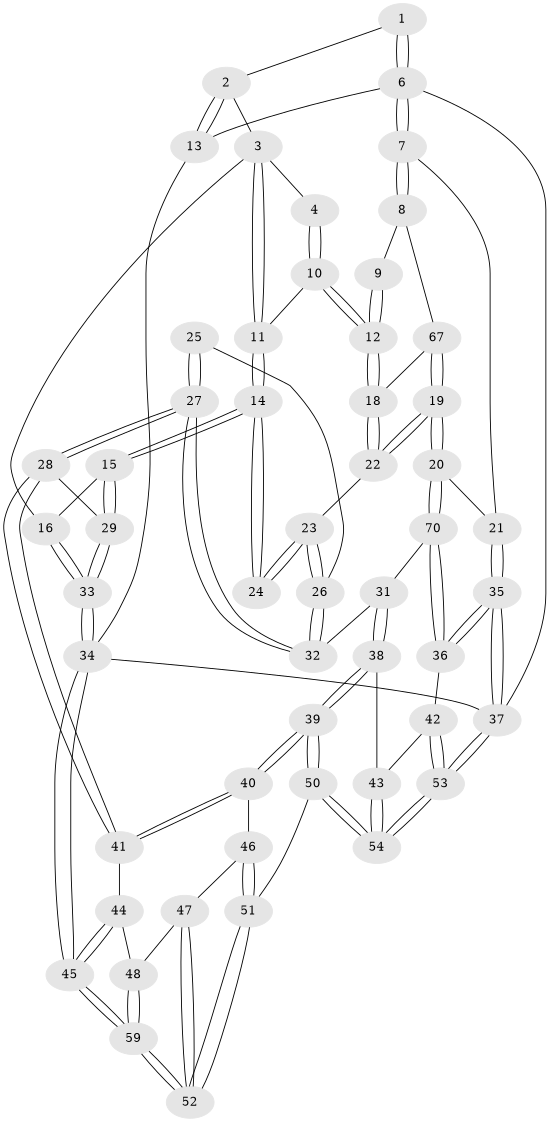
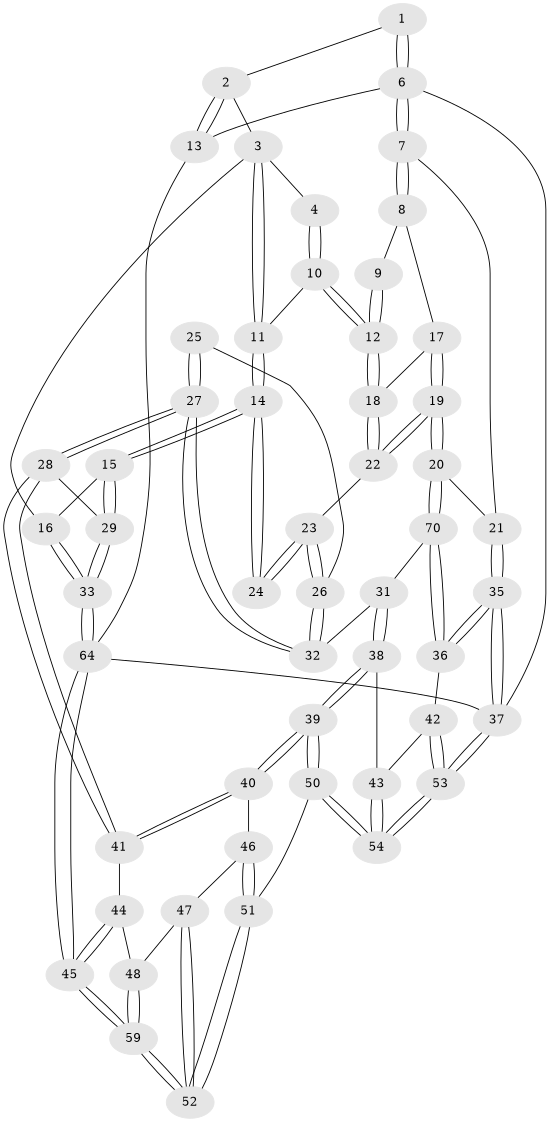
node "67": label "67" -> "17"
node "34": label "34" -> "64"
